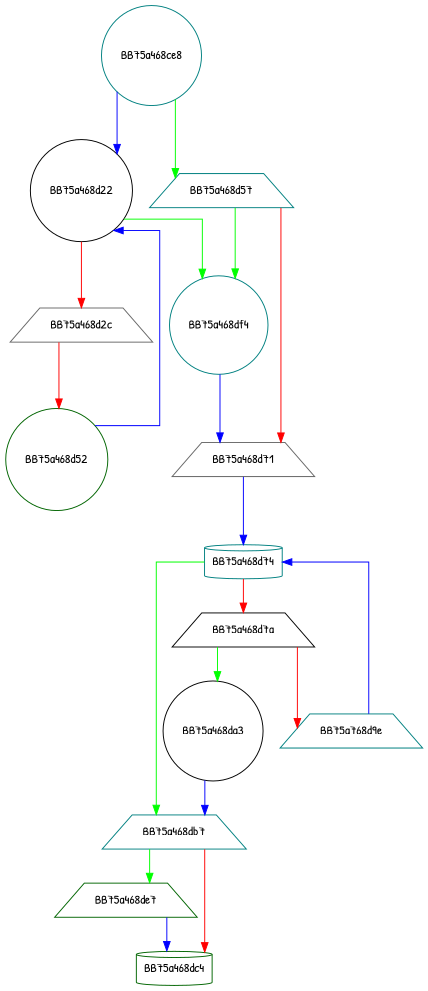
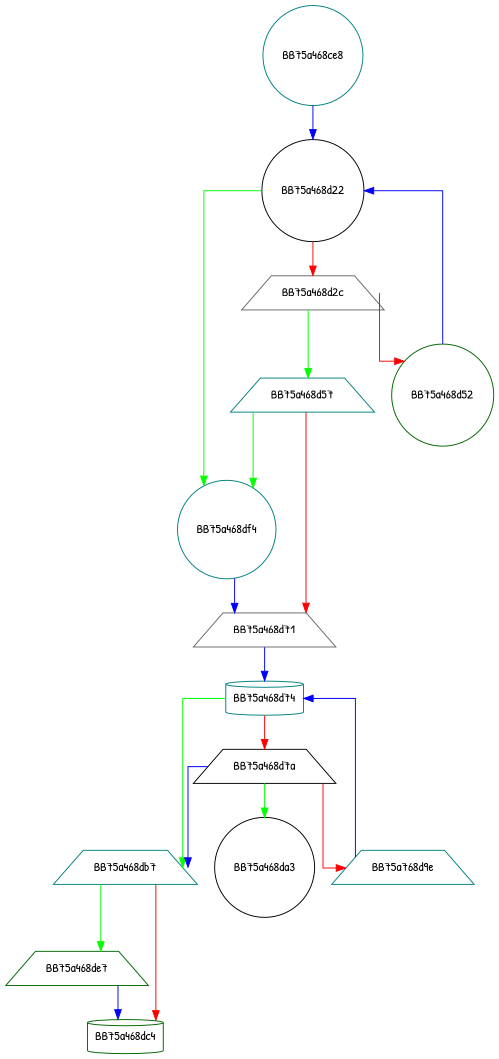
edge "BB75a468ce8" -> "BB75a468d57": now "BB75a468d2c" -> "BB75a468d57"
edge "BB75a468da3" -> "BB75a468db7": now "BB75a468d7a" -> "BB75a468db7"
